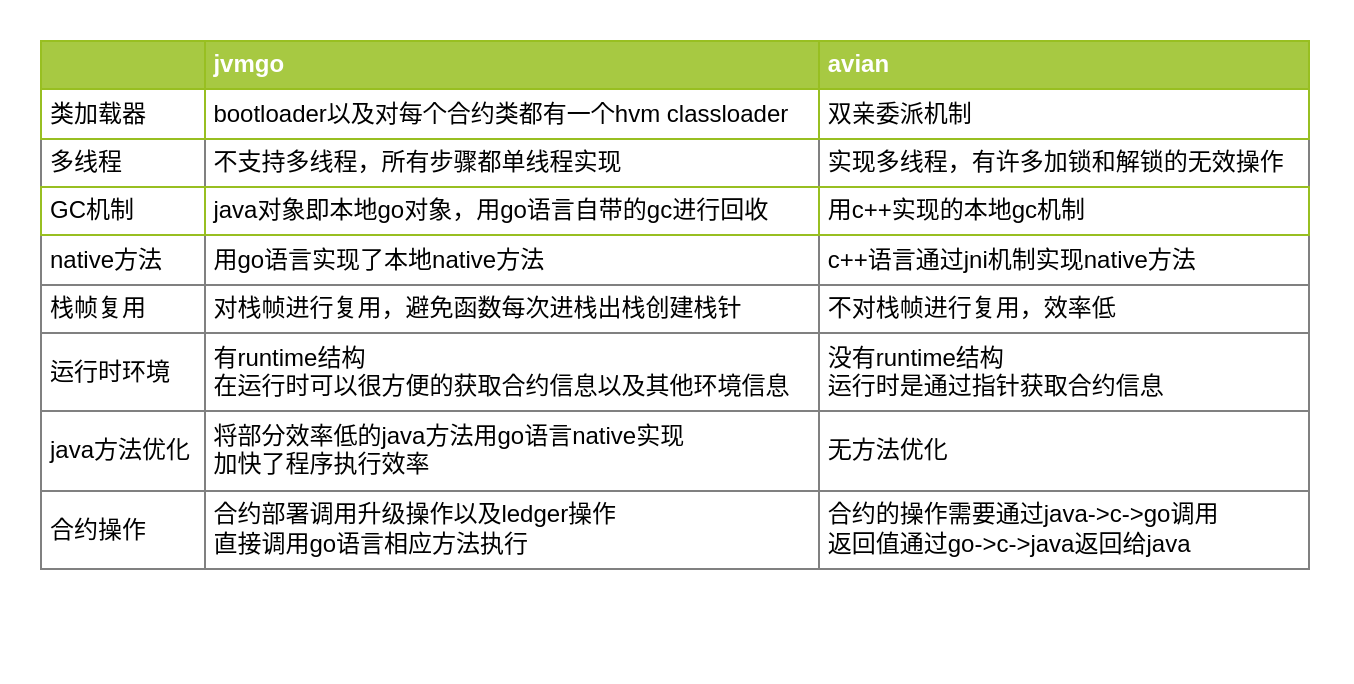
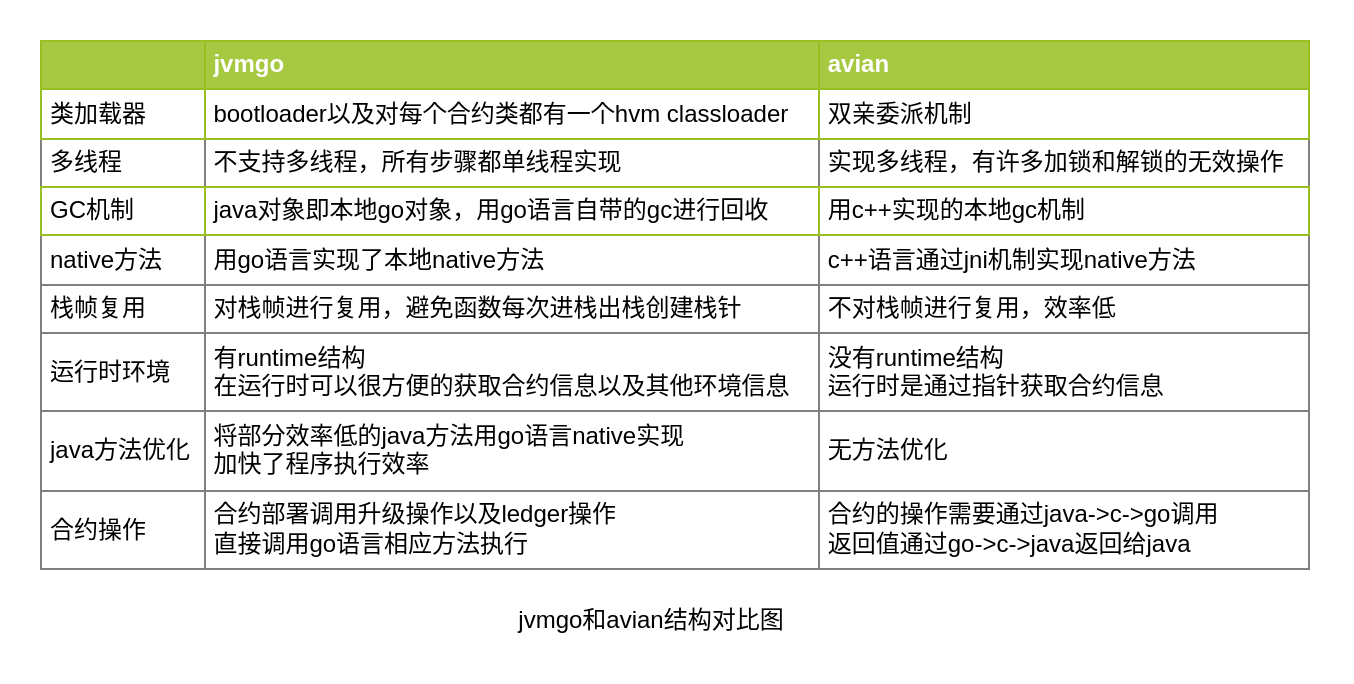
node "jvmgo和avian结构对比图": added
